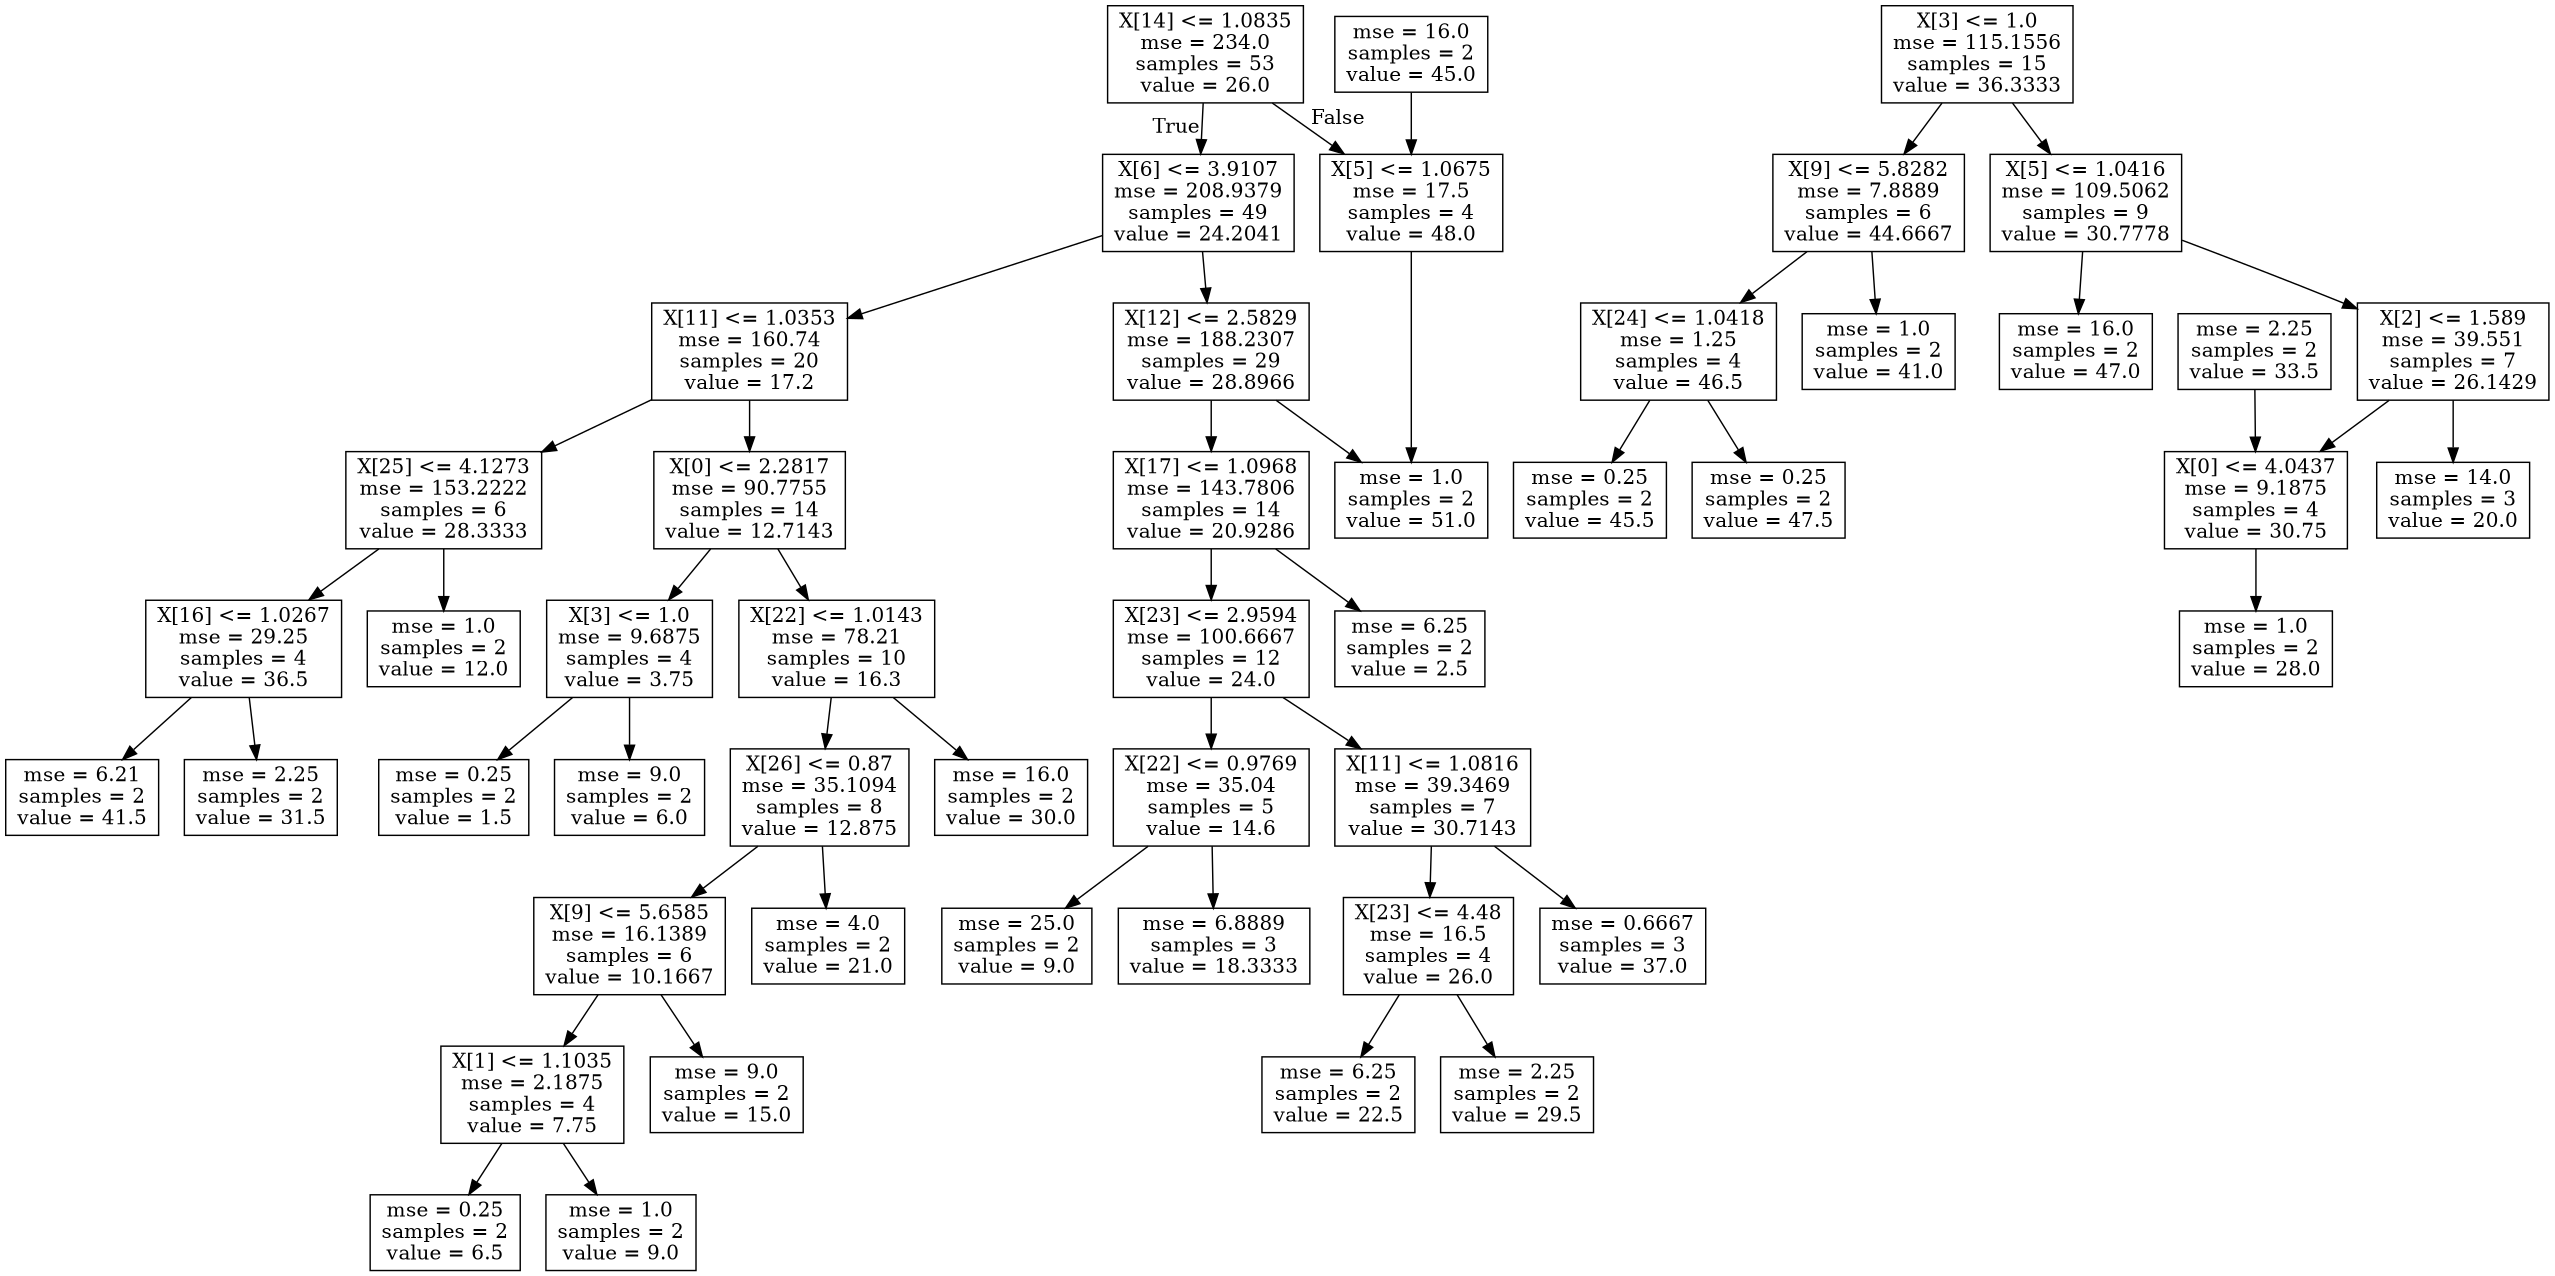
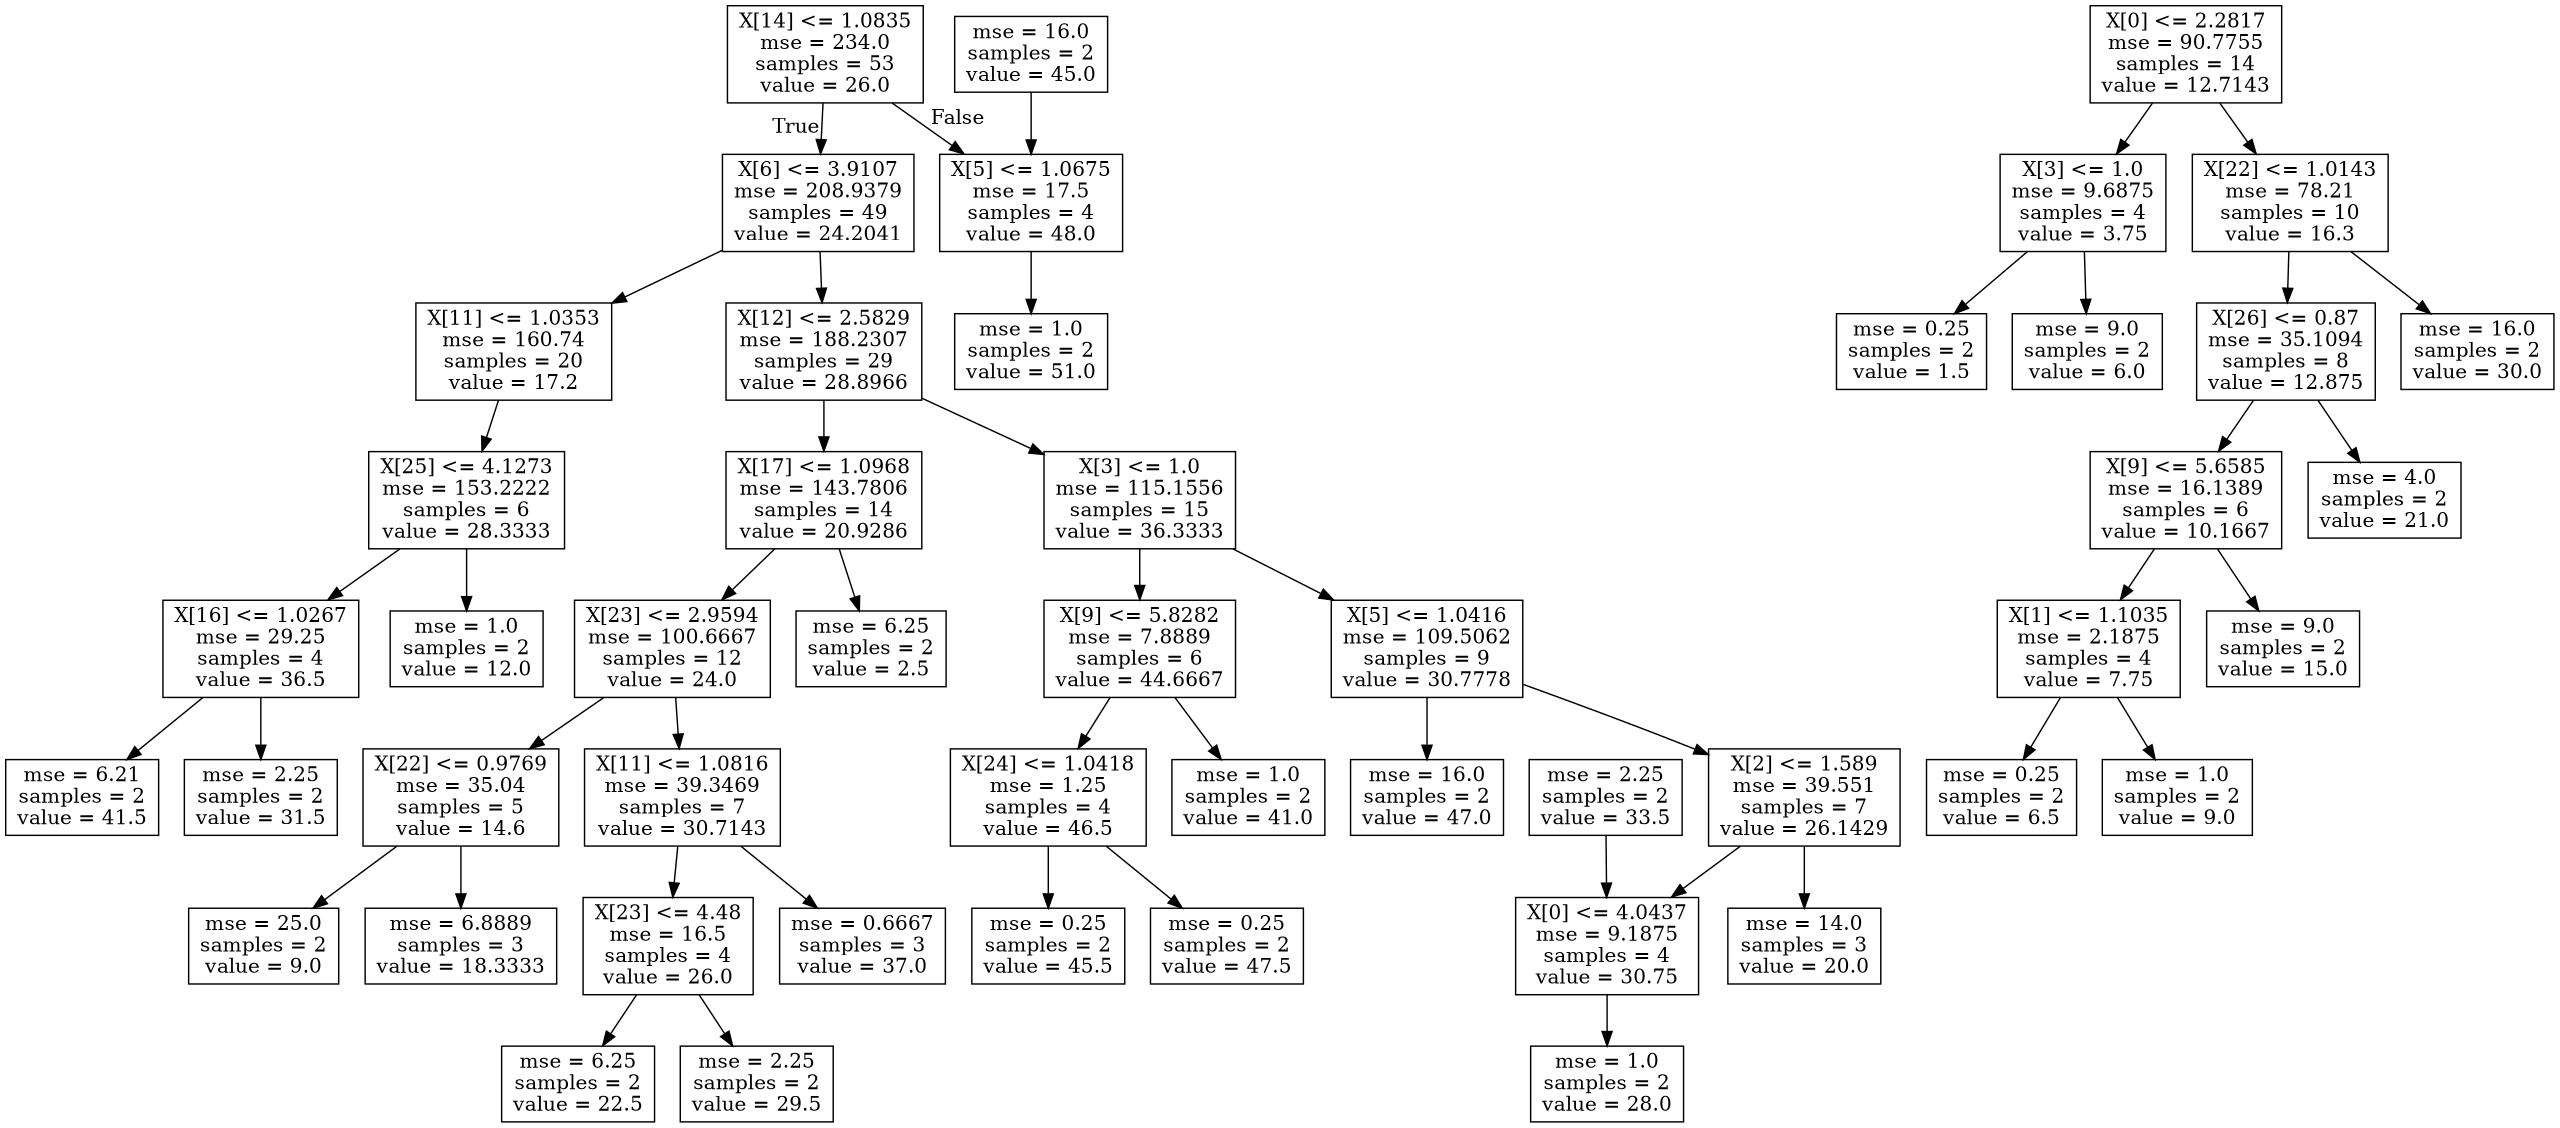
edge "X[11] <= 1.0353 mse = 160.74 samples = 20 value = 17.2" -> "X[0] <= 2.2817 mse = 90.7755 samples = 14 value = 12.7143": removed
edge "X[12] <= 2.5829 mse = 188.2307 samples = 29 value = 28.8966" -> "mse = 1.0 samples = 2 value = 51.0": now "X[12] <= 2.5829 mse = 188.2307 samples = 29 value = 28.8966" -> "X[3] <= 1.0 mse = 115.1556 samples = 15 value = 36.3333"
